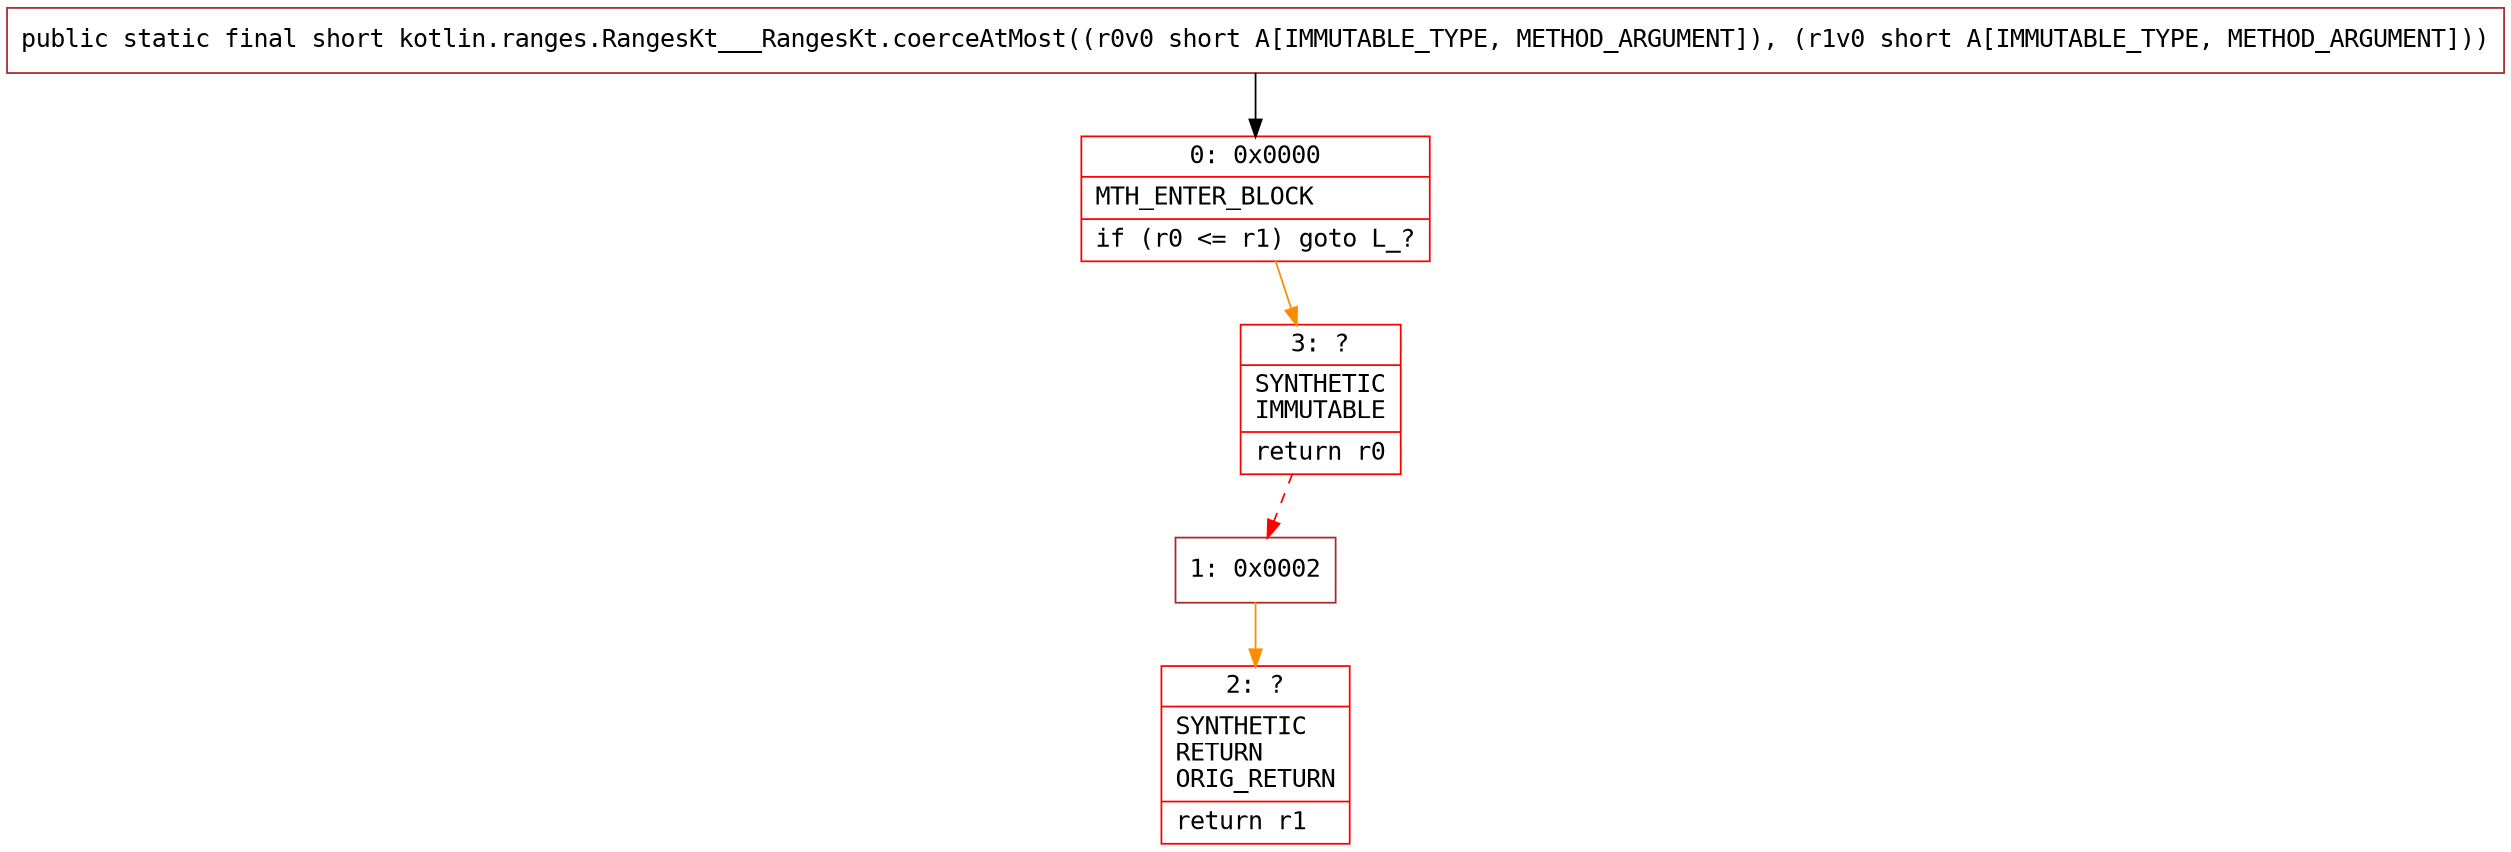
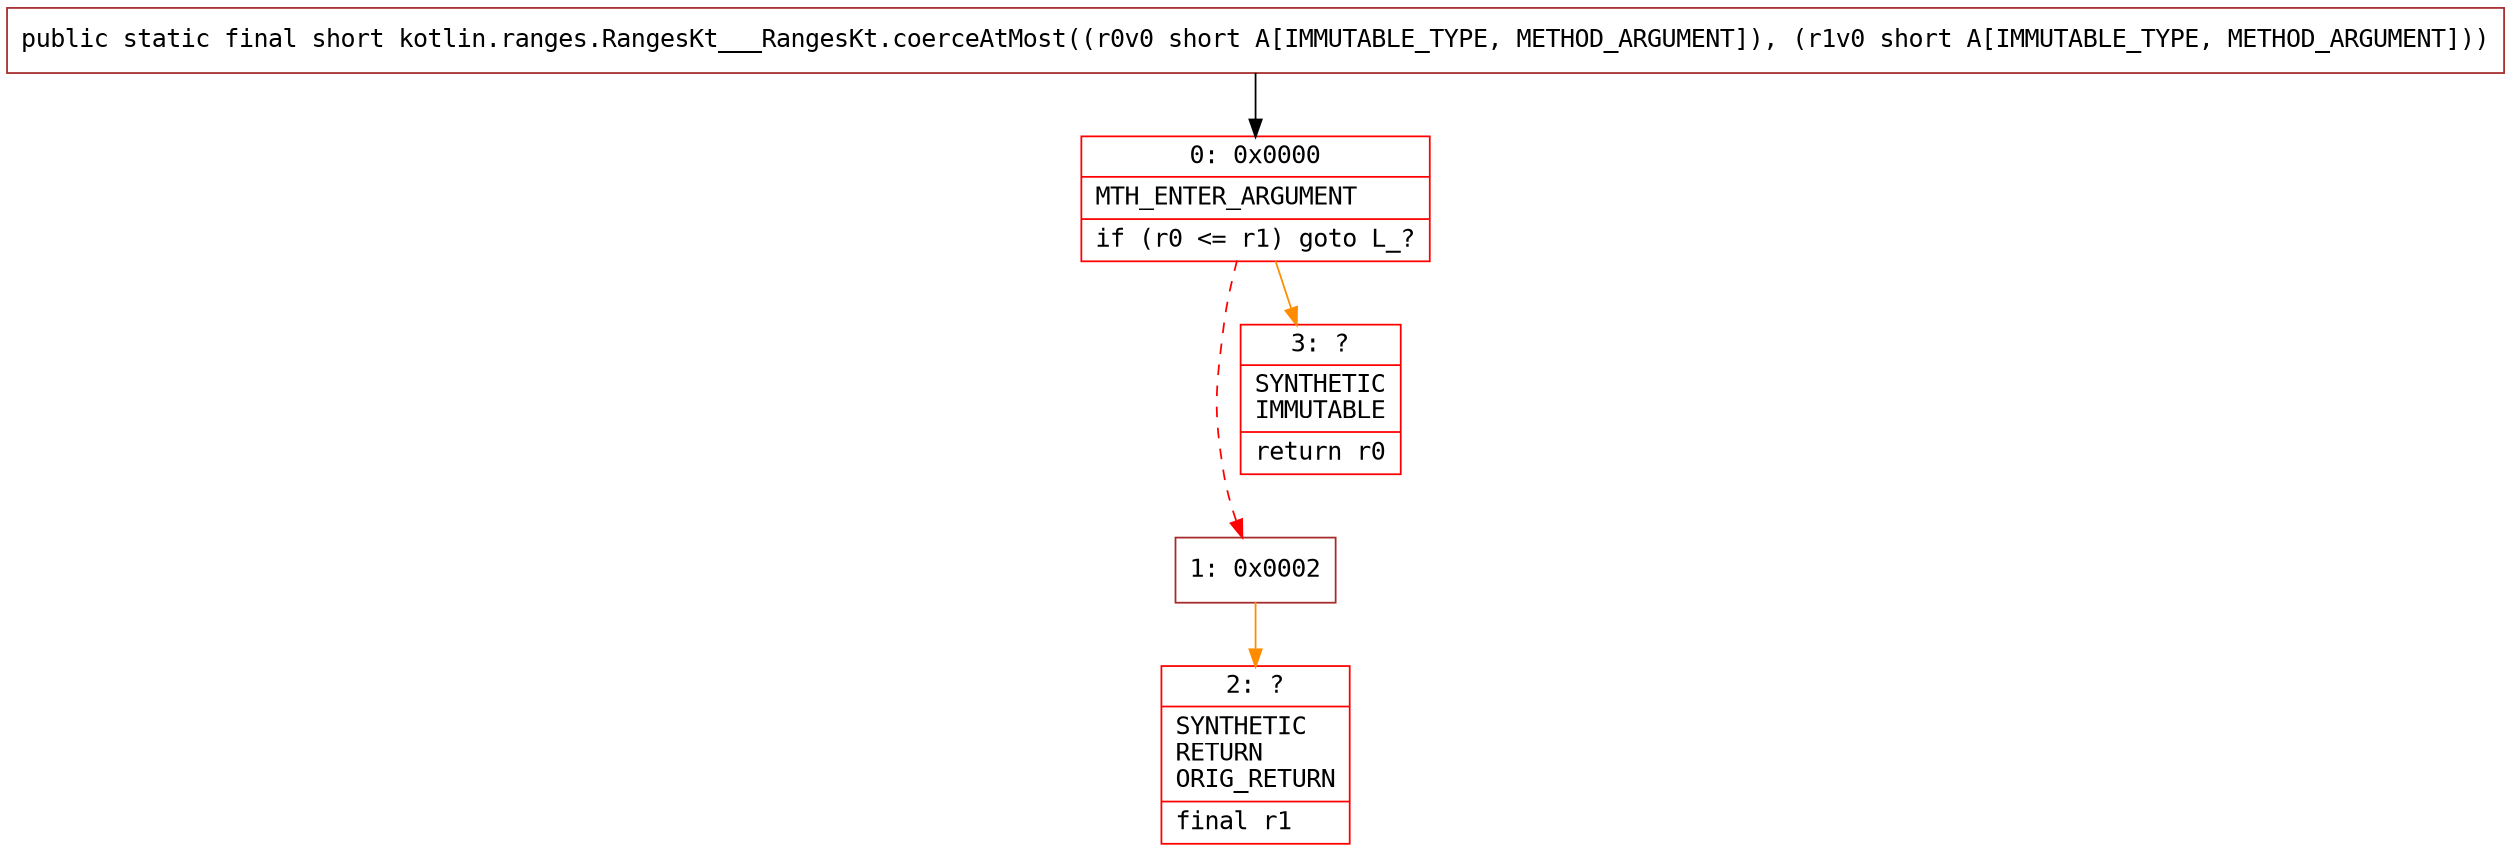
node "0: 0x0000": text "MTH_ENTER_BLOCK" -> "MTH_ENTER_ARGUMENT"
edge "3: ?" -> "1: 0x0002": now "0: 0x0000" -> "1: 0x0002"
node "2: ?": text "return r1" -> "final r1"
